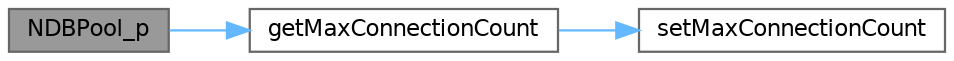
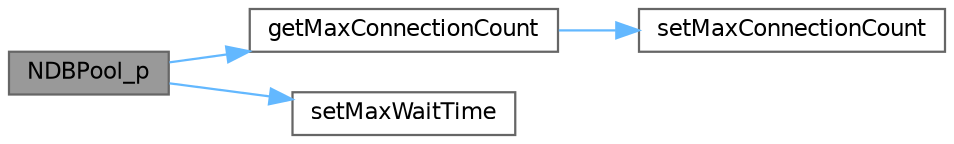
node "setMaxWaitTime": added
